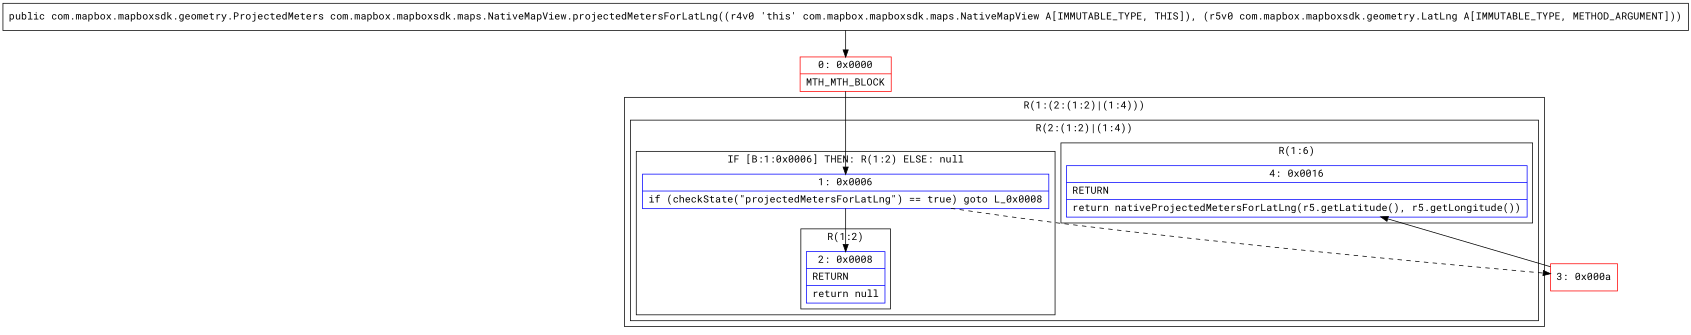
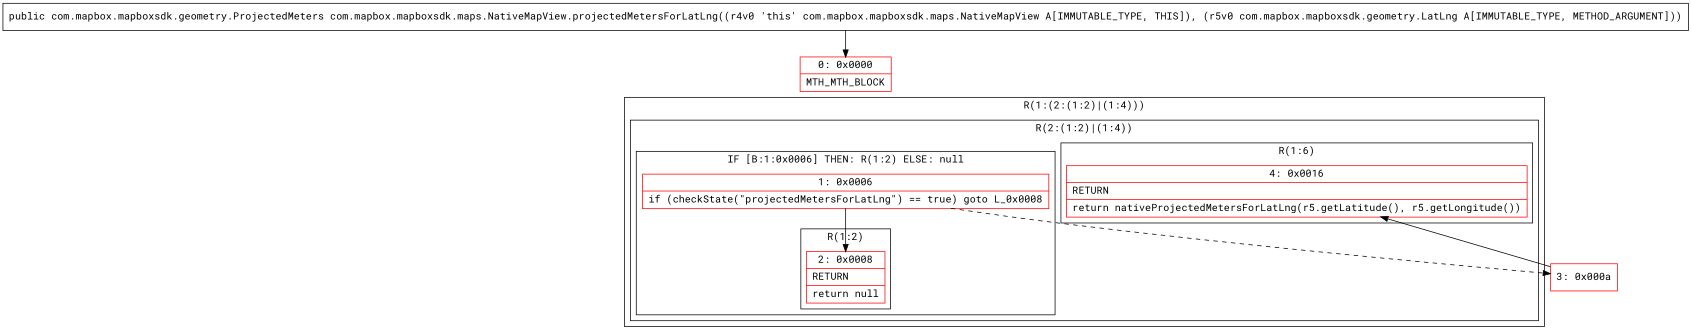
edge "0: 0x0000" -> "1: 0x0006": removed
node "1: 0x0006": color blue -> red
node "4: 0x0016": color blue -> red
node "2: 0x0008": color blue -> red
